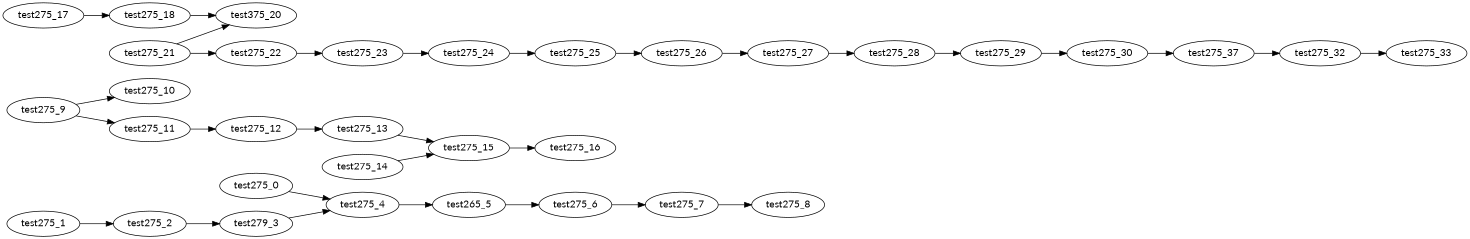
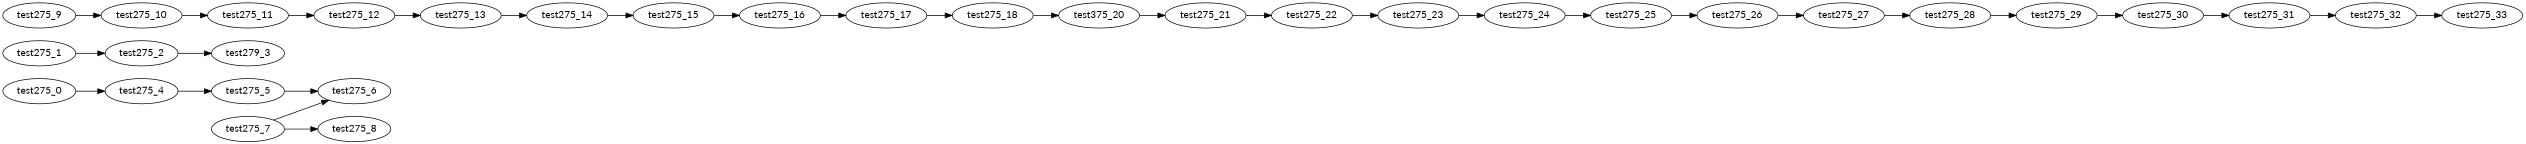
edge "test275_16" -> "test275_17": added
edge "test275_21" -> "test375_20": reversed
node "test275_37": label "test275_37" -> "test275_31"
edge "test275_9" -> "test275_11": now "test275_10" -> "test275_11"
edge "test275_13" -> "test275_15": now "test275_13" -> "test275_14"
node "test265_5": label "test265_5" -> "test275_5"
edge "test275_6" -> "test275_7": reversed
edge "test279_3" -> "test275_4": removed
